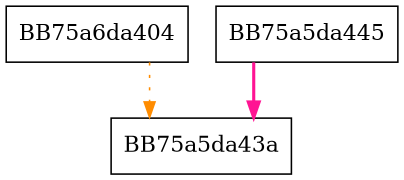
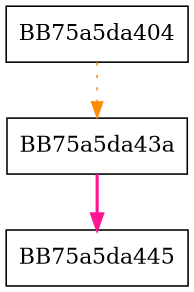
node "BB75a6da404": label "BB75a6da404" -> "BB75a5da404"
edge "BB75a5da445" -> "BB75a5da43a": reversed
